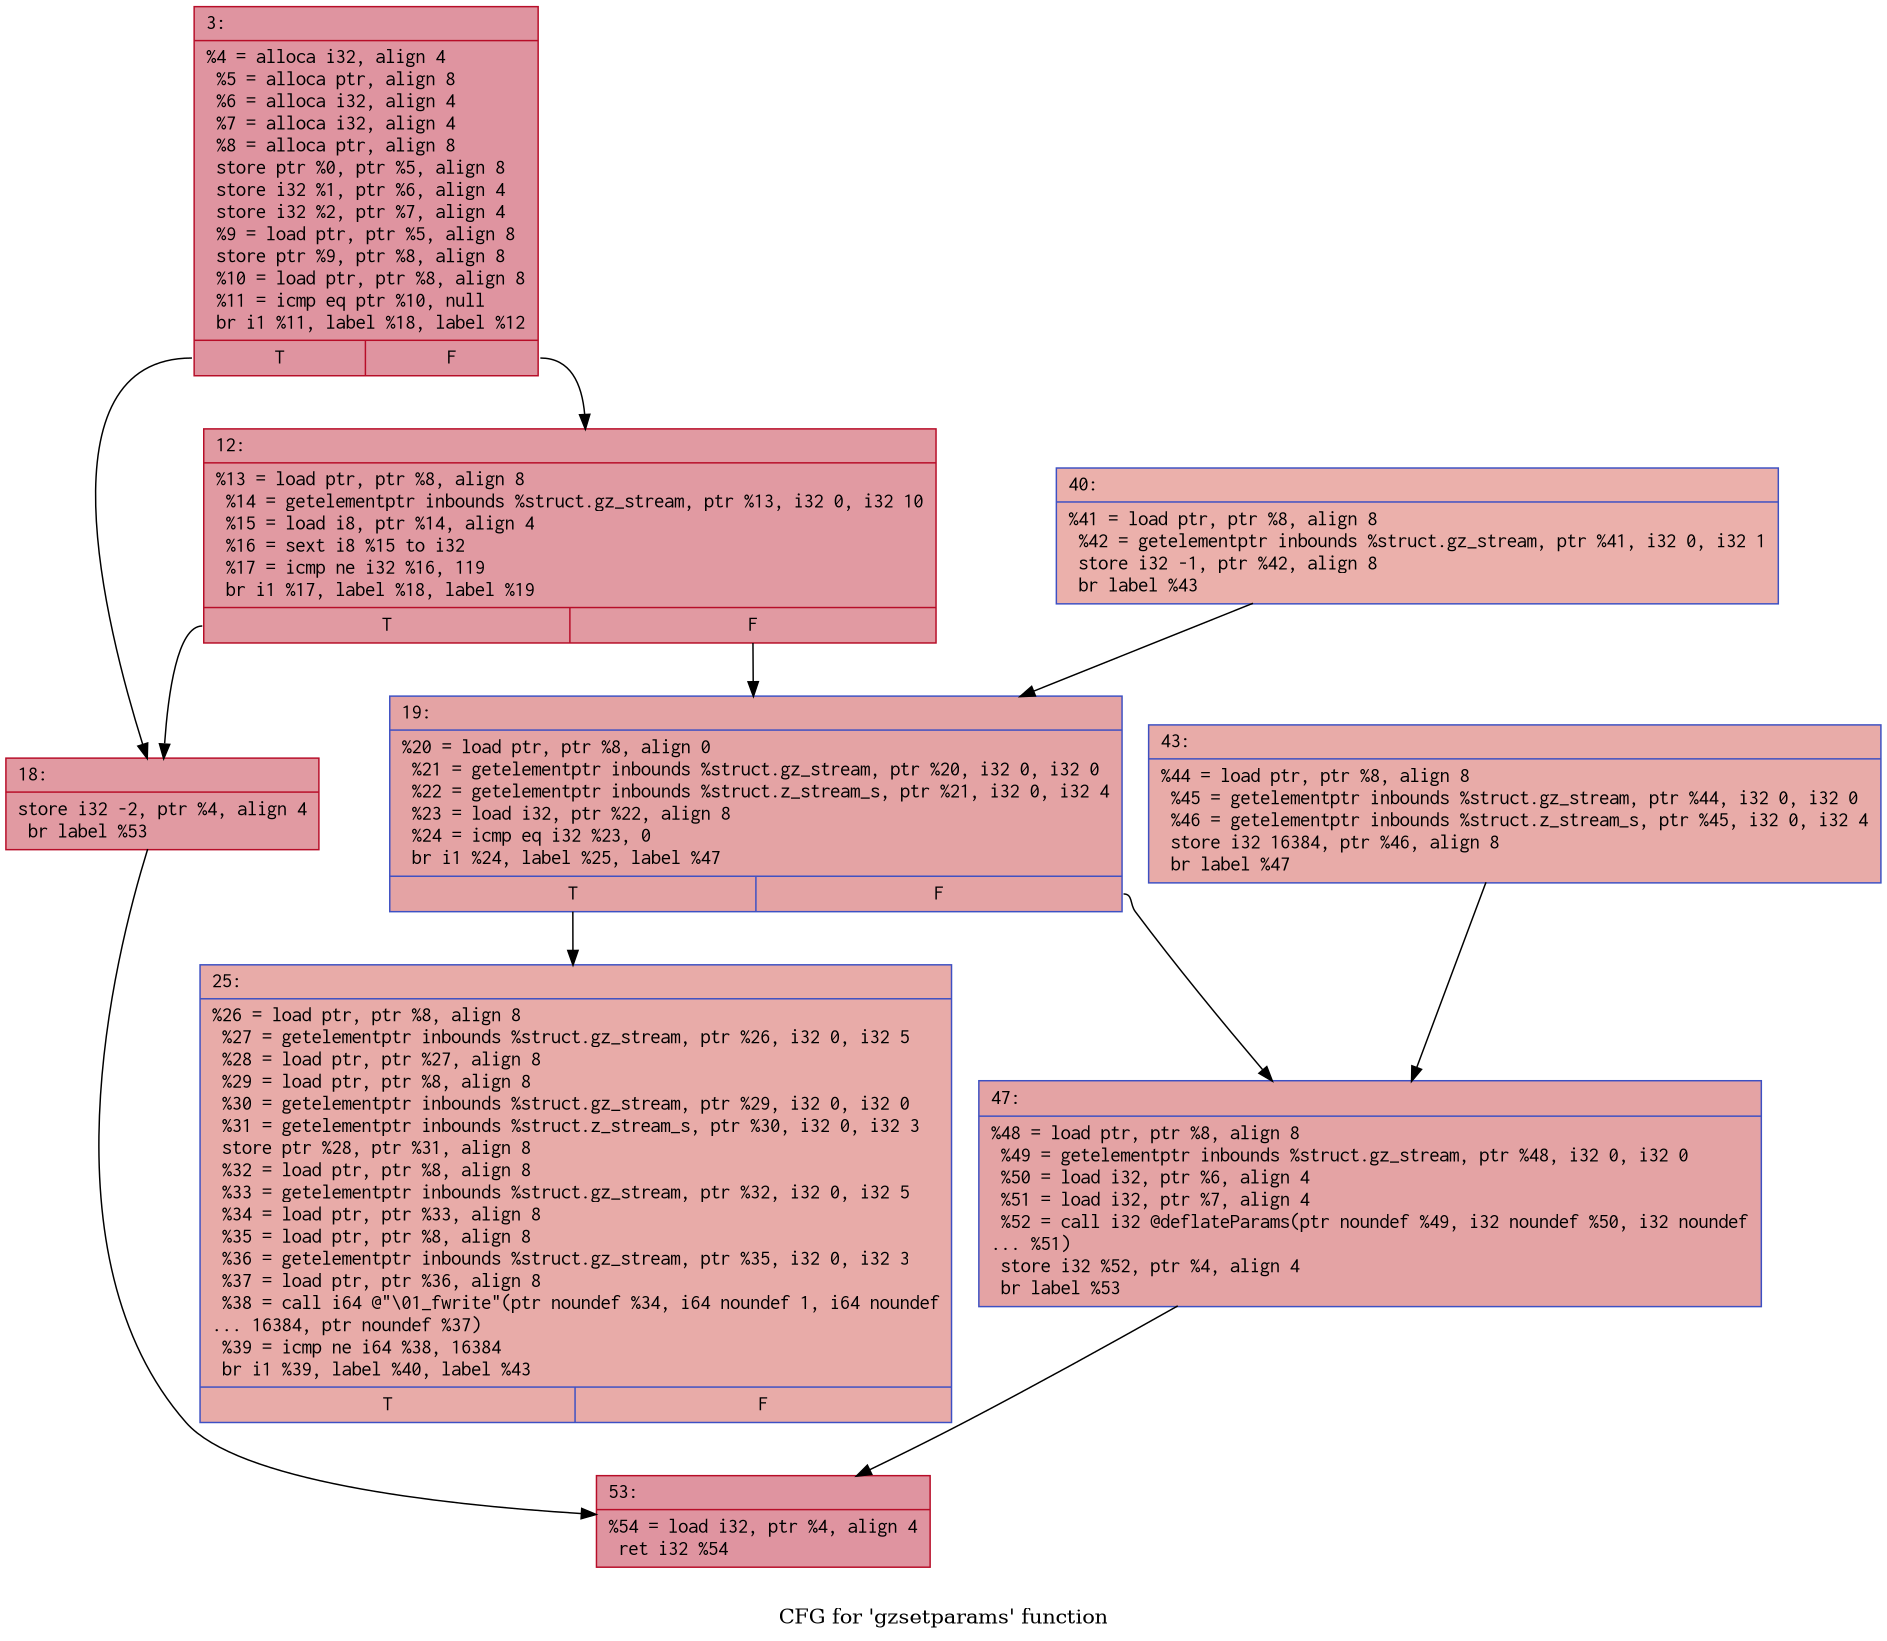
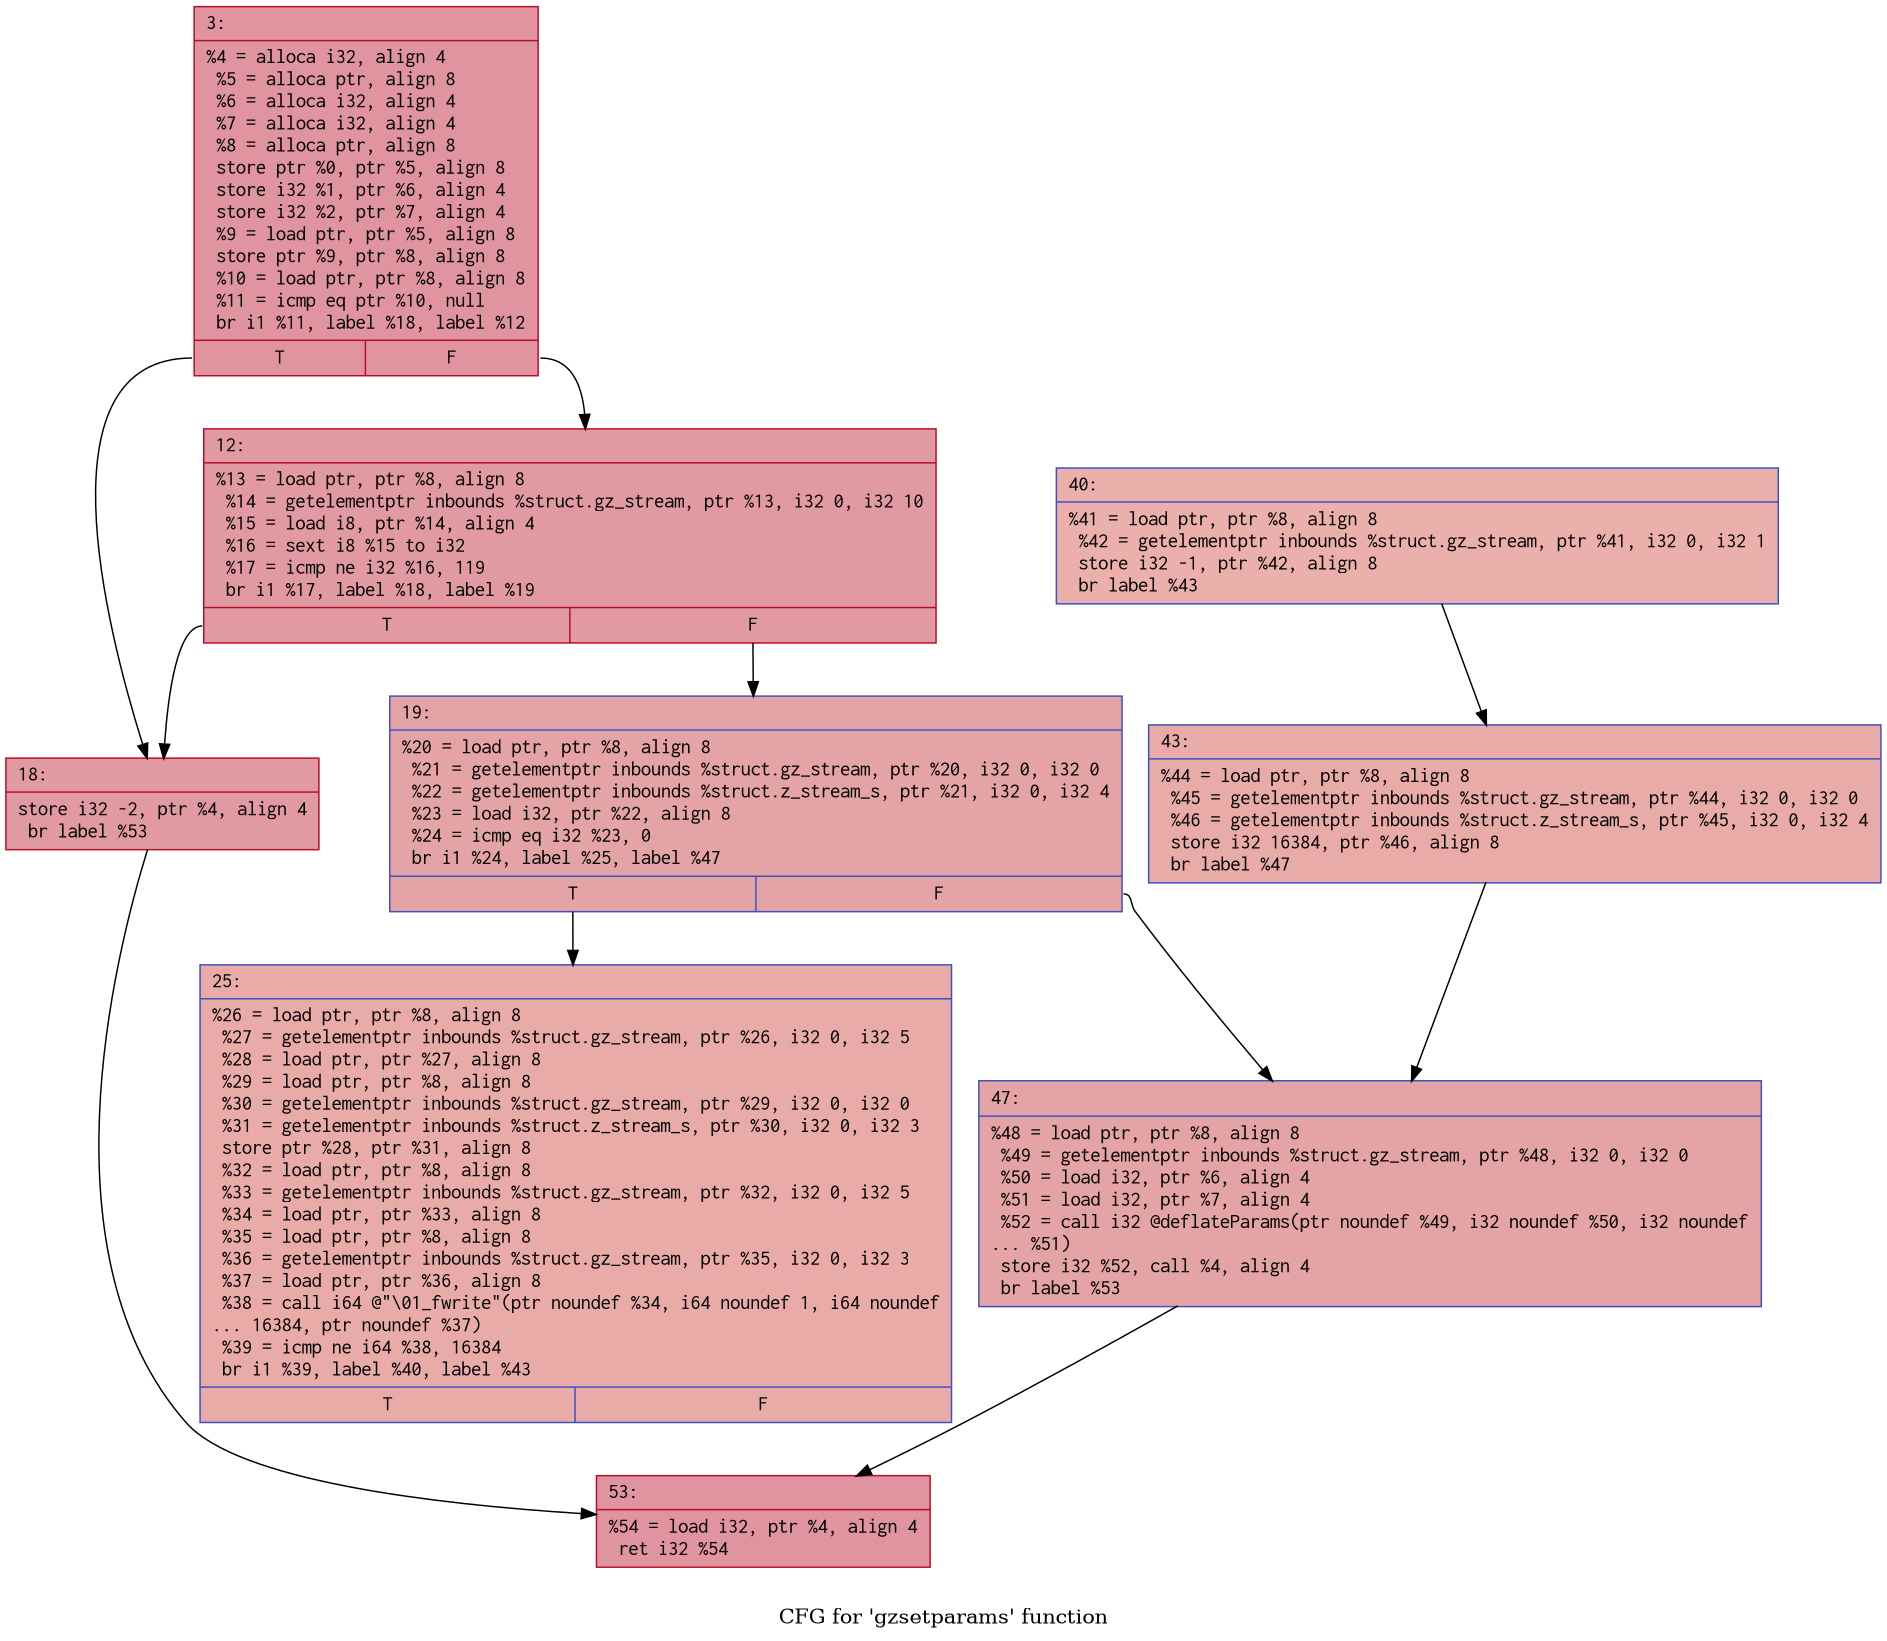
edge "40:" -> "19:": now "40:" -> "43:"
node "19:": text "%20 = load ptr, ptr %8, align 0" -> "%20 = load ptr, ptr %8, align 8"
node "47:": text "store i32 %52, ptr %4, align 4" -> "store i32 %52, call %4, align 4"
